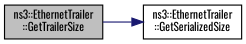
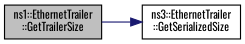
node "ns3::EthernetTrailer ::GetTrailerSize": label "ns3::EthernetTrailer ::GetTrailerSize" -> "ns1::EthernetTrailer ::GetTrailerSize"
